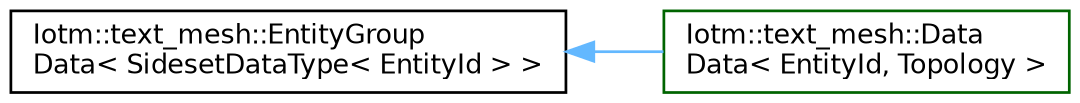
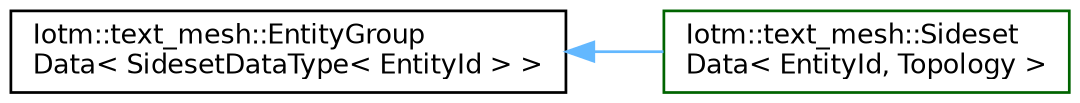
node "Iotm::text_mesh::Data Data< EntityId, Topology >": label "Iotm::text_mesh::Data Data< EntityId, Topology >" -> "Iotm::text_mesh::Sideset Data< EntityId, Topology >"
